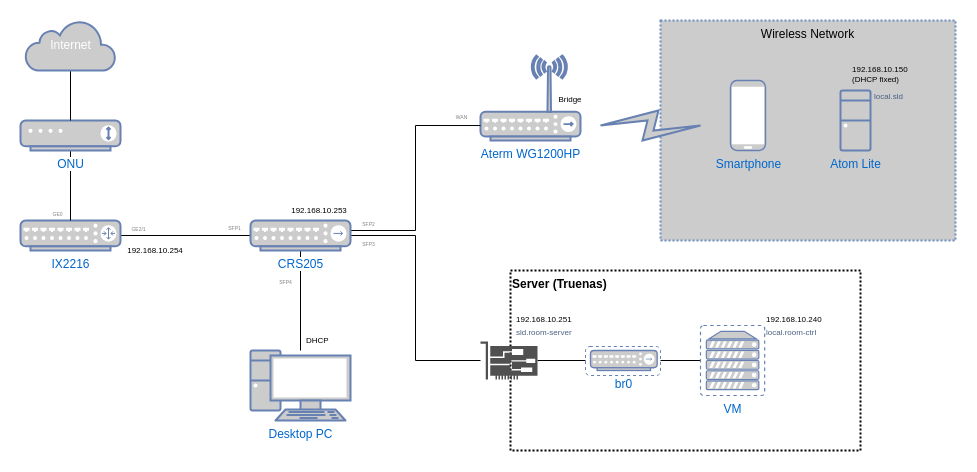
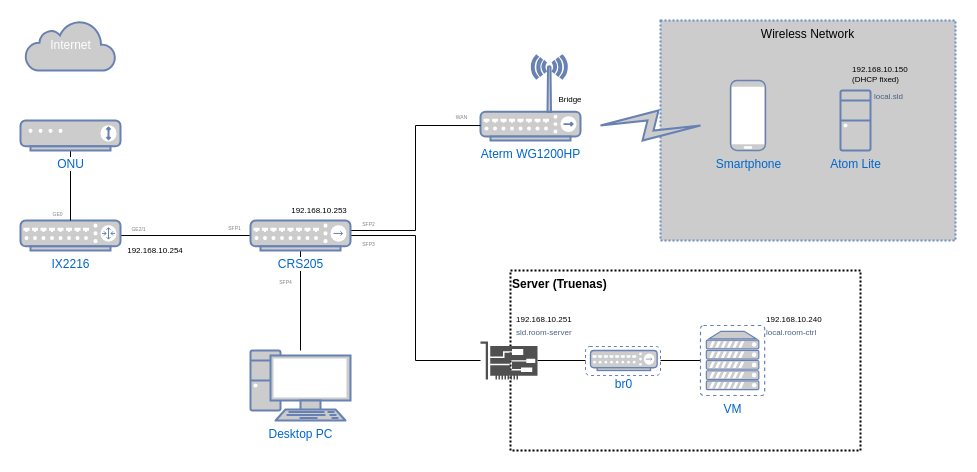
edge "Internet" -- "ONU": removed
node "DHCP": removed
